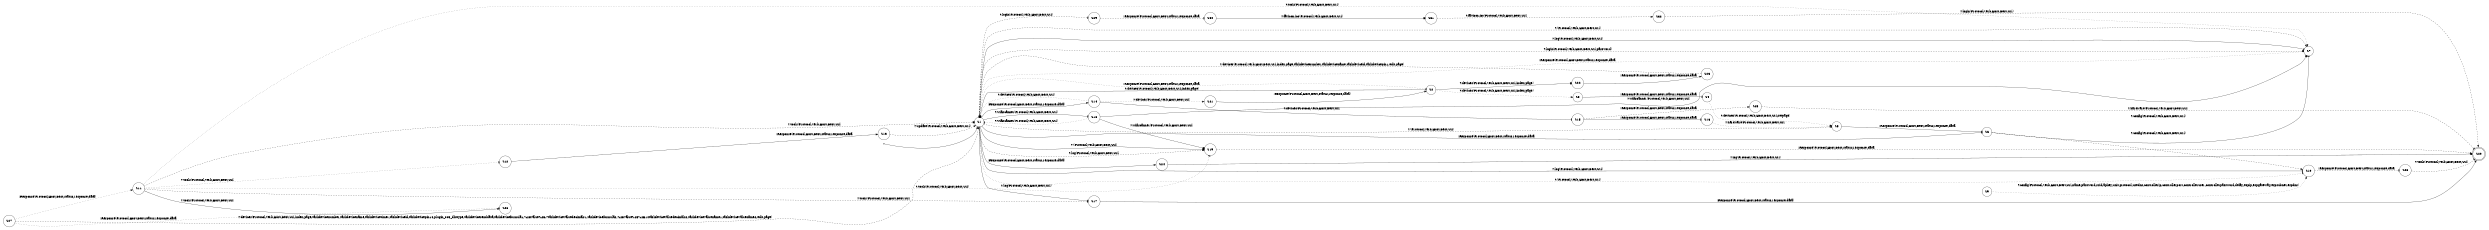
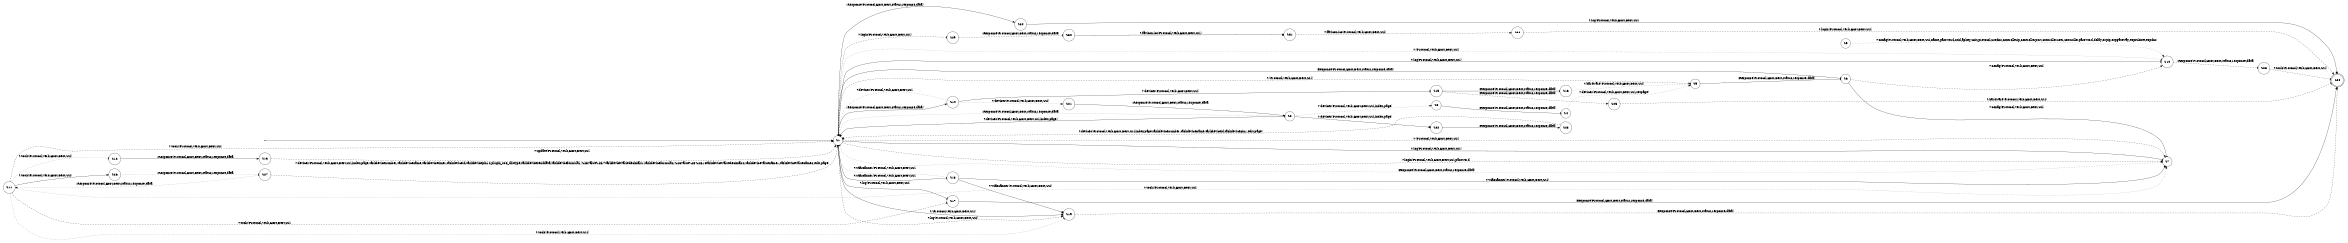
edge "S27" -> "S26": reversed
